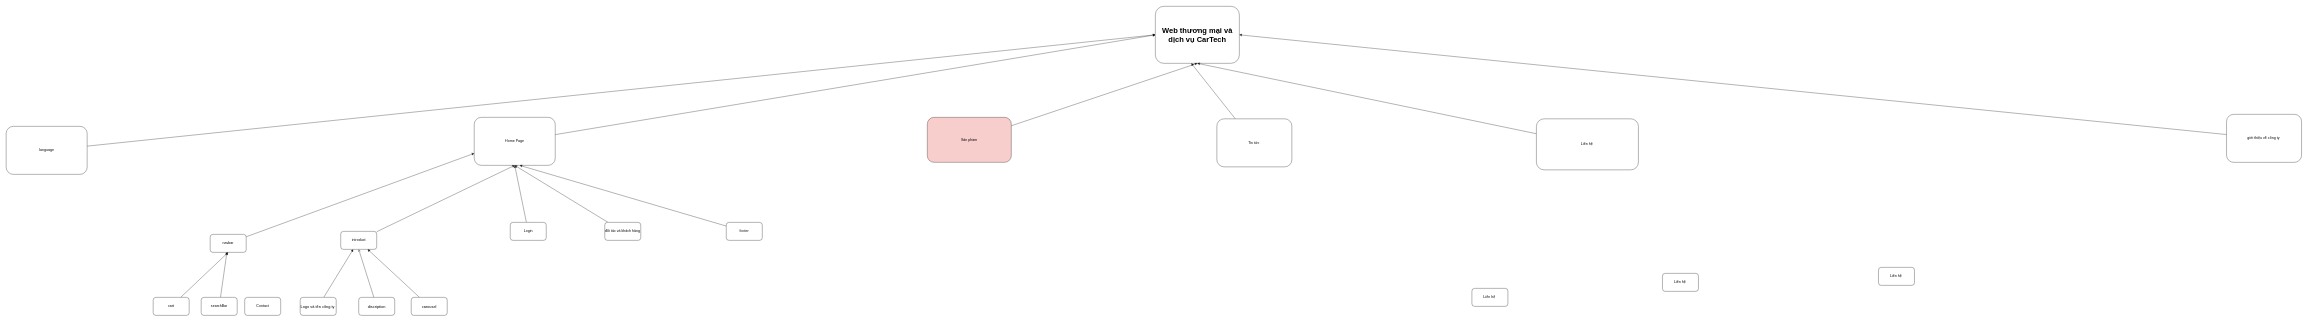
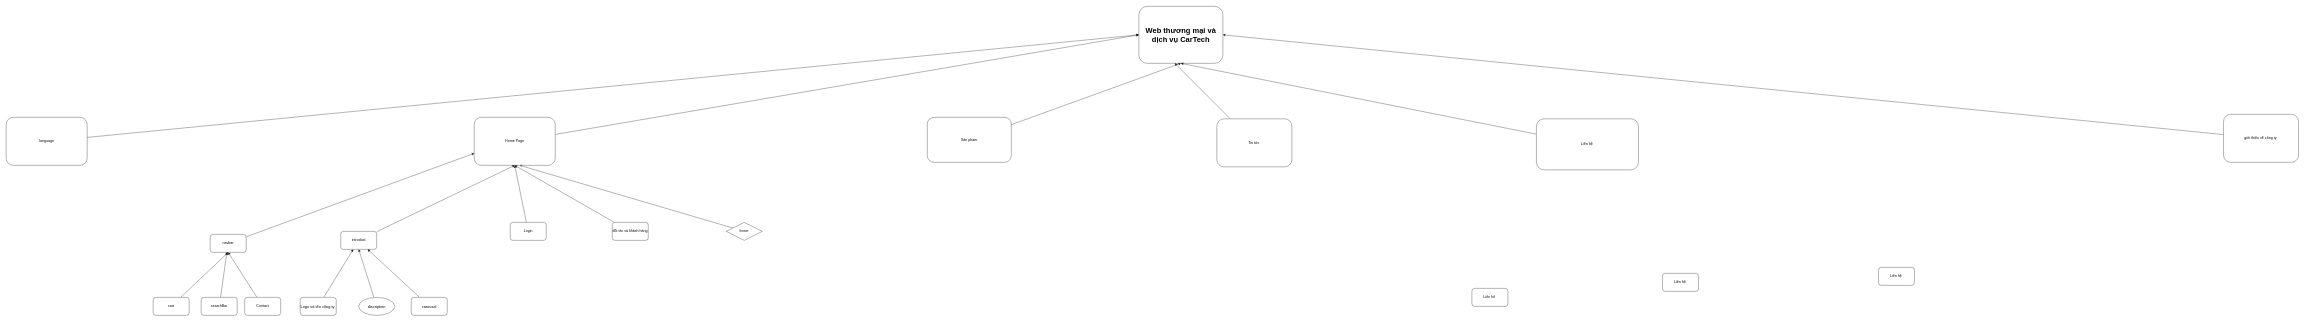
node "Web thương mại và dịch vụ CarTech": moved (1197, 35) -> (1181, 35)
node "giới thiệu về công ty": moved (2264, 138) -> (2261, 138)
node "Sản phẩm": fillcolor #f8cecc -> #ffffff
node "language": moved (47, 150) -> (47, 141)
edge "footer" -> "Home Page": arrowhead classic -> open
node "đối tác và khách hàng": moved (623, 231) -> (630, 231)
node "footer": shape rounded rectangle -> diamond
edge "discription" -> "introduct": arrowhead open -> classic
edge "Contact" -> "navbar": added
node "discription": shape rounded rectangle -> ellipse
